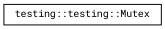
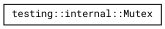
node "testing::testing::Mutex": label "testing::testing::Mutex" -> "testing::internal::Mutex"
